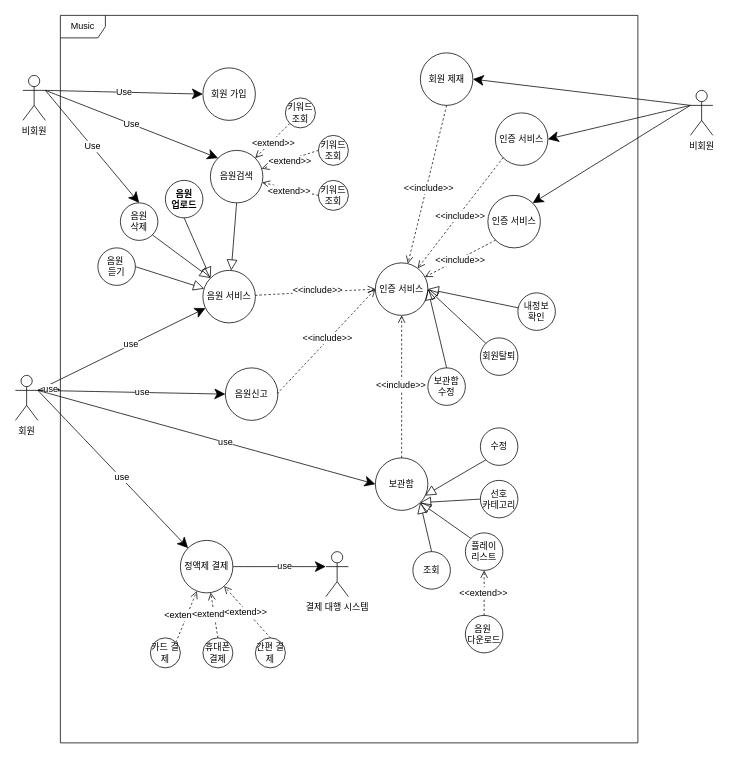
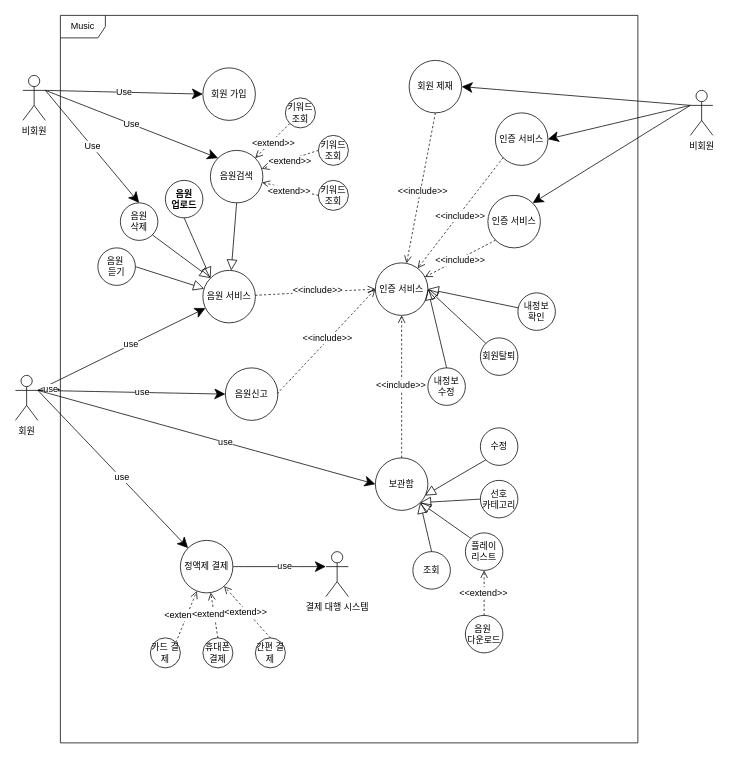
node "회원 제재": moved (447, 79) -> (435, 87)
node "보관함 수정": label "보관함 수정" -> "내정보 수정"
